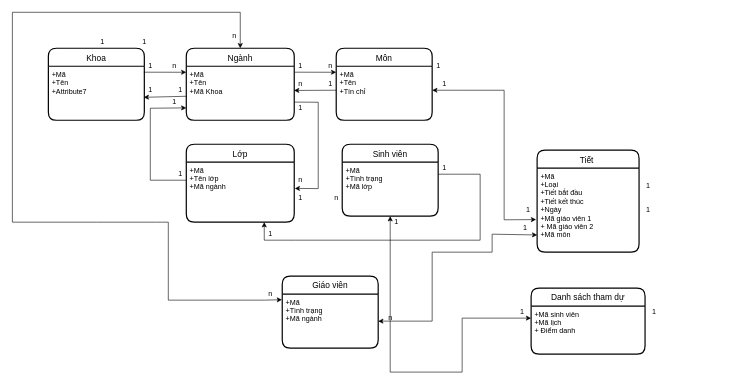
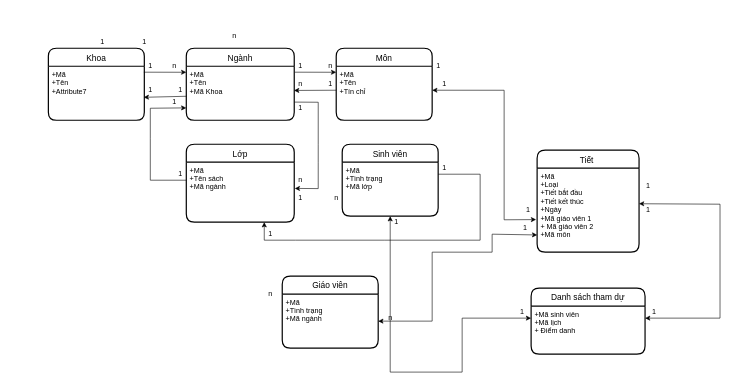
edge "Ngành" -- "+Mã +Tình trạng +Mã ngành": removed
node "+Mã +Tên lớp +Mã ngành": label "+Mã +Tên lớp +Mã ngành" -> "+Mã +Tên sách +Mã ngành"
edge "+Mã +Loại +Tiết bắt đầu +Tiết kết thúc +Ngày +Mã giáo viên 1 + Mã giáo viên 2 +Mã môn" -- "+Mã sinh viên +Mã lịch + Điểm danh": added
